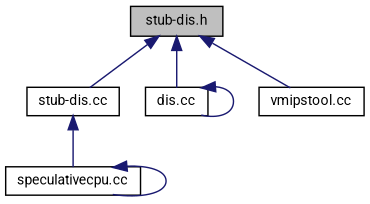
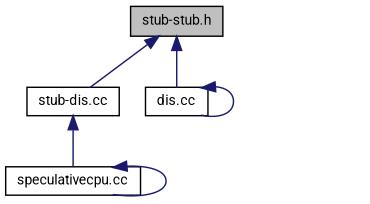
node "stub-dis.h": label "stub-dis.h" -> "stub-stub.h"
node "vmipstool.cc": removed
